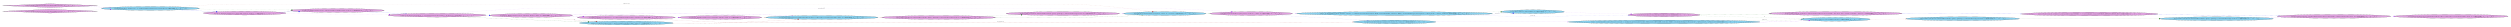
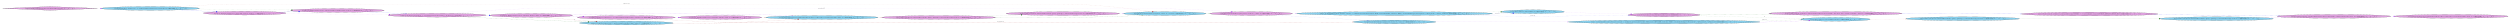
node "reloadJobManyShouldFailIfLastJobDoesNotExist['0', '1', '0']": removed
